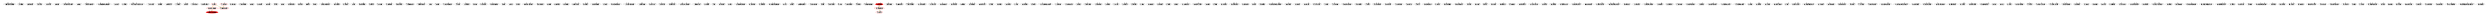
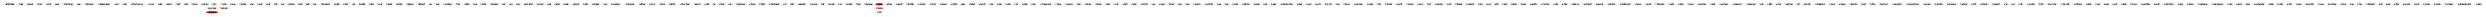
node "(120, Quai de la Gare)": added
node "(226, Assemblée Nationale)": removed
